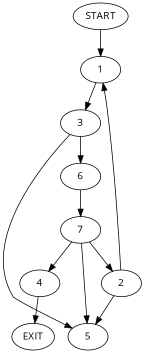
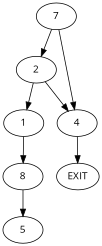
node "START": removed
node "3": label "3" -> "8"
node "6": removed
edge "7" -> "5": removed
edge "2" -> "5": now "2" -> "4"
